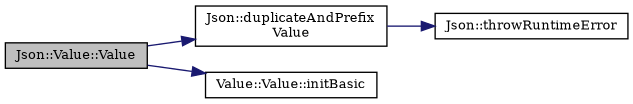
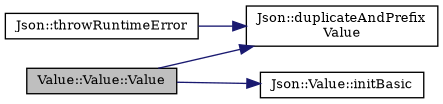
edge "Json::duplicateAndPrefix Value" -> "Json::throwRuntimeError": reversed
node "Json::Value::Value": label "Json::Value::Value" -> "Value::Value::Value"
node "Value::Value::initBasic": label "Value::Value::initBasic" -> "Json::Value::initBasic"
